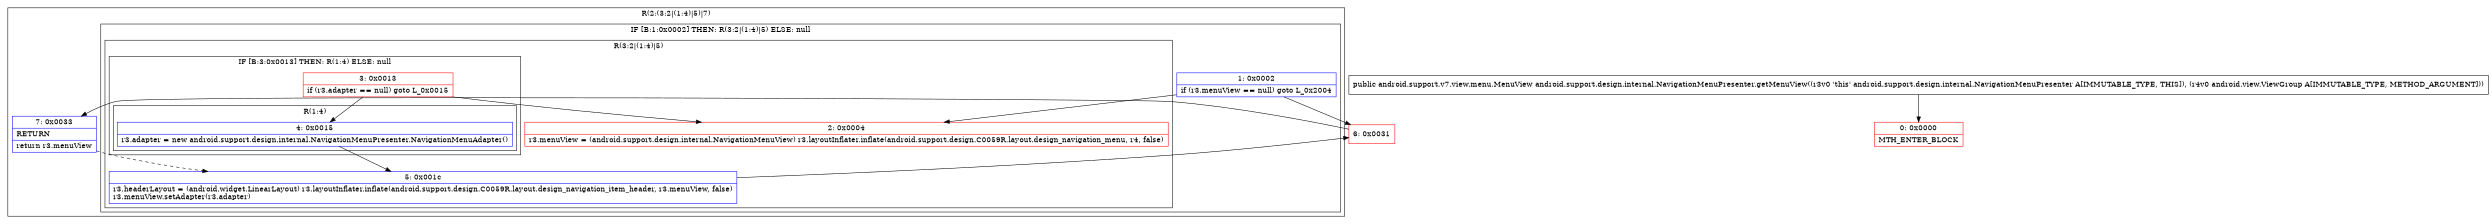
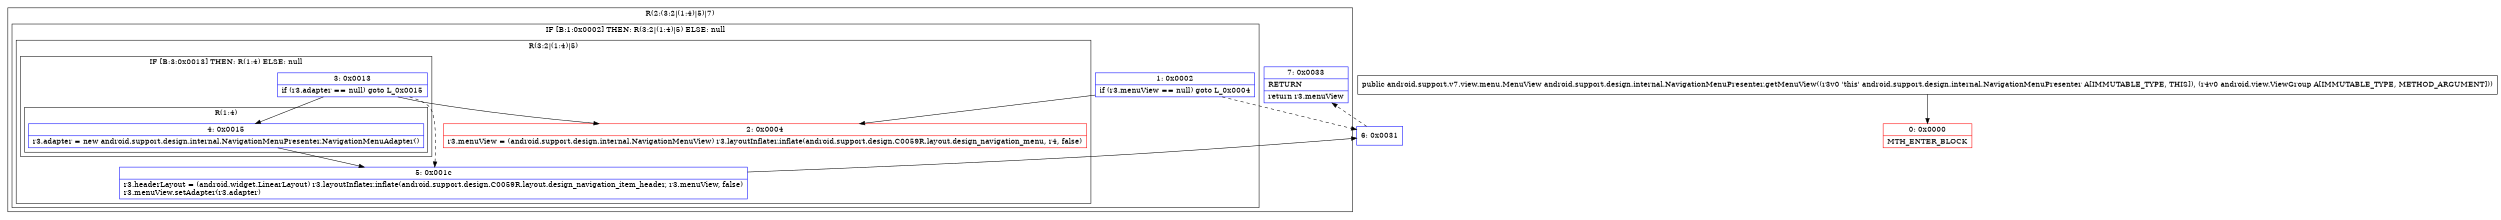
node "3: 0x0013": color red -> blue
node "1: 0x0002": text "if (r3.menuView == null) goto L_0x2004" -> "if (r3.menuView == null) goto L_0x0004"
edge "6: 0x0031" -> "7: 0x0033": style solid -> dashed
edge "1: 0x0002" -> "6: 0x0031": style solid -> dashed
node "6: 0x0031": color red -> blue
edge "7: 0x0033" -> "5: 0x001c": now "3: 0x0013" -> "5: 0x001c"
